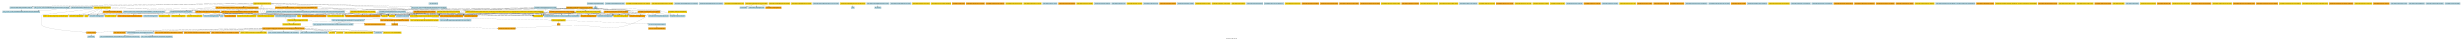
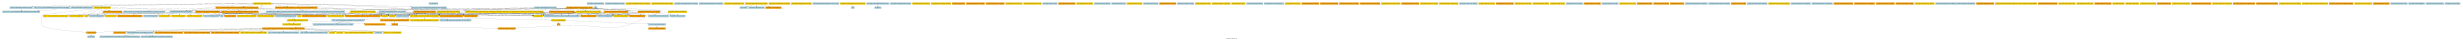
node "_ZN9LAMMPS_NS3Fix6deformEi": fillcolor lightblue -> gold
